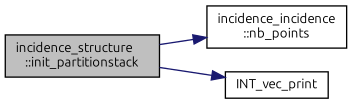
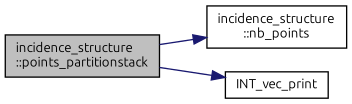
node "incidence_incidence ::nb_points": label "incidence_incidence ::nb_points" -> "incidence_structure ::nb_points"
node "incidence_structure ::init_partitionstack": label "incidence_structure ::init_partitionstack" -> "incidence_structure ::points_partitionstack"
